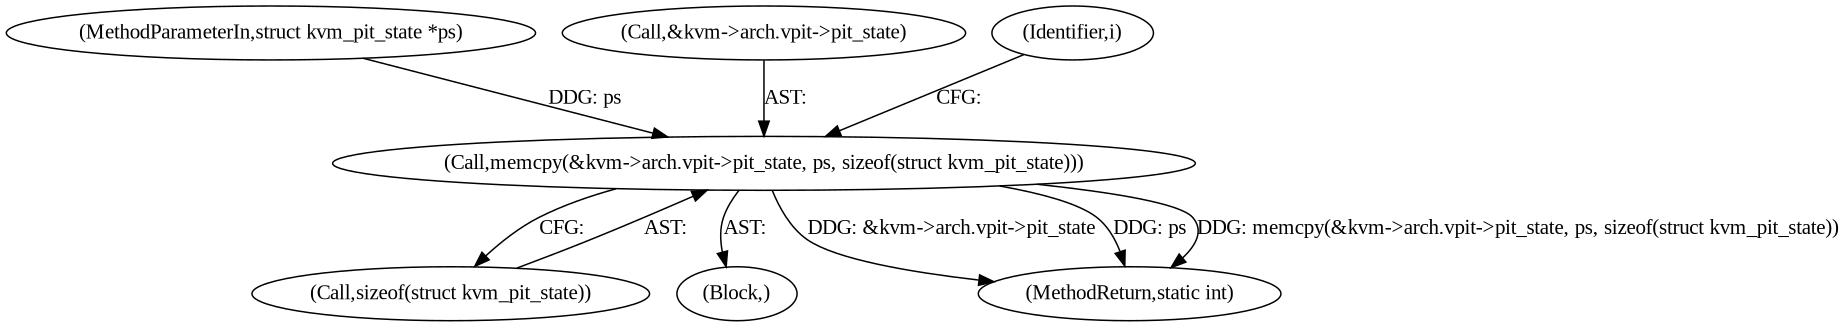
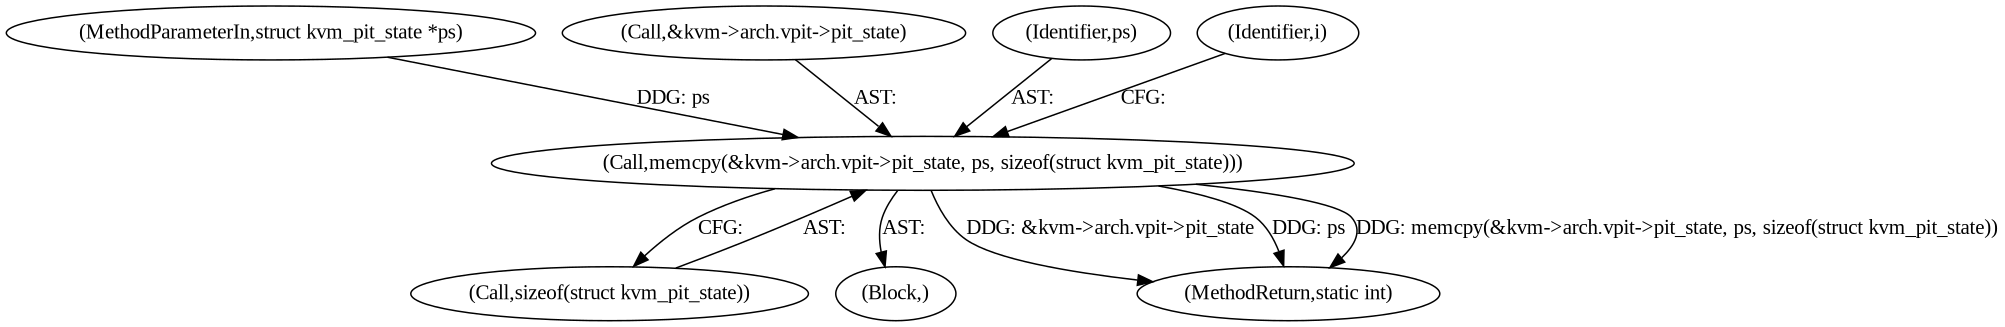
node "(Identifier,ps)": added
